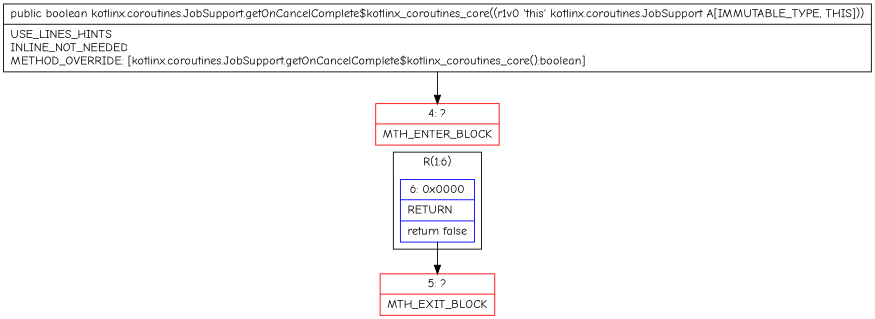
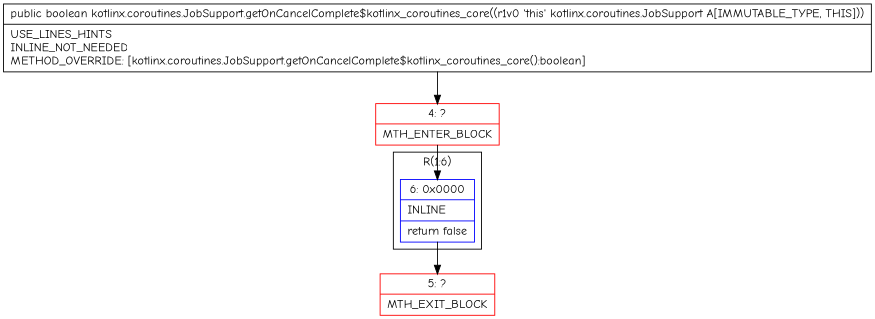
edge "4: ?" -> "6: 0x0000": added
node "6: 0x0000": text "RETURN" -> "INLINE"
